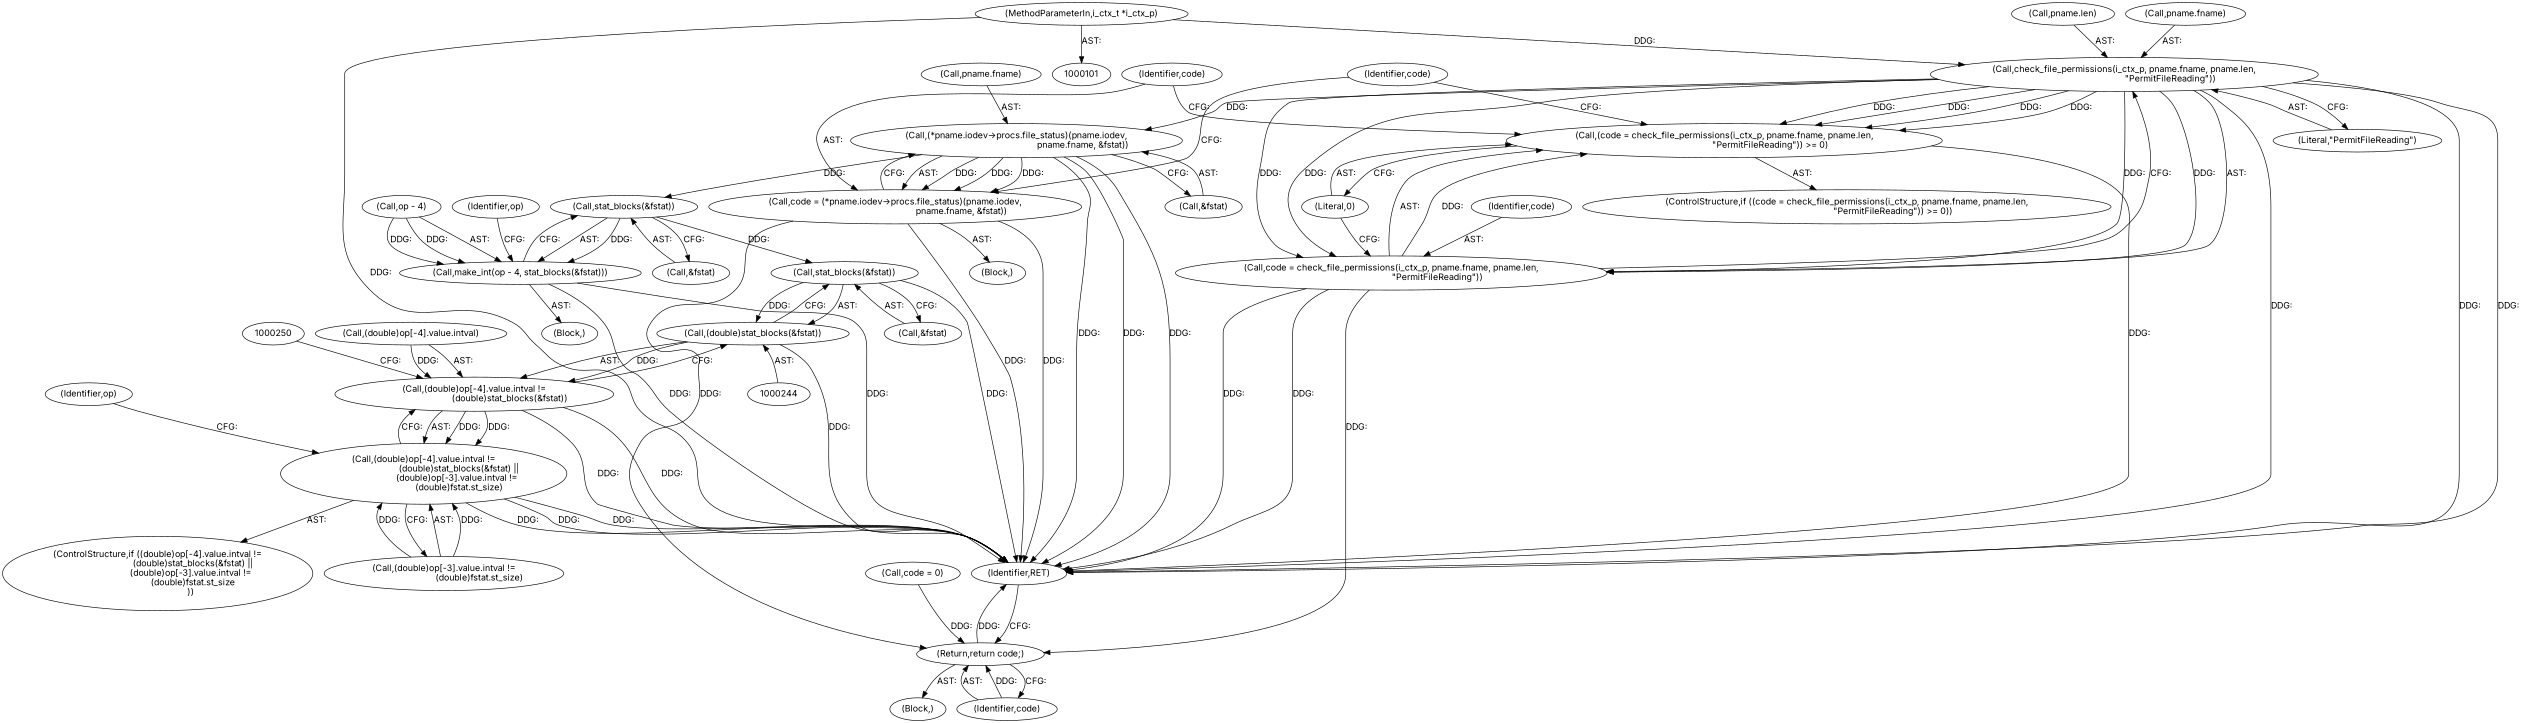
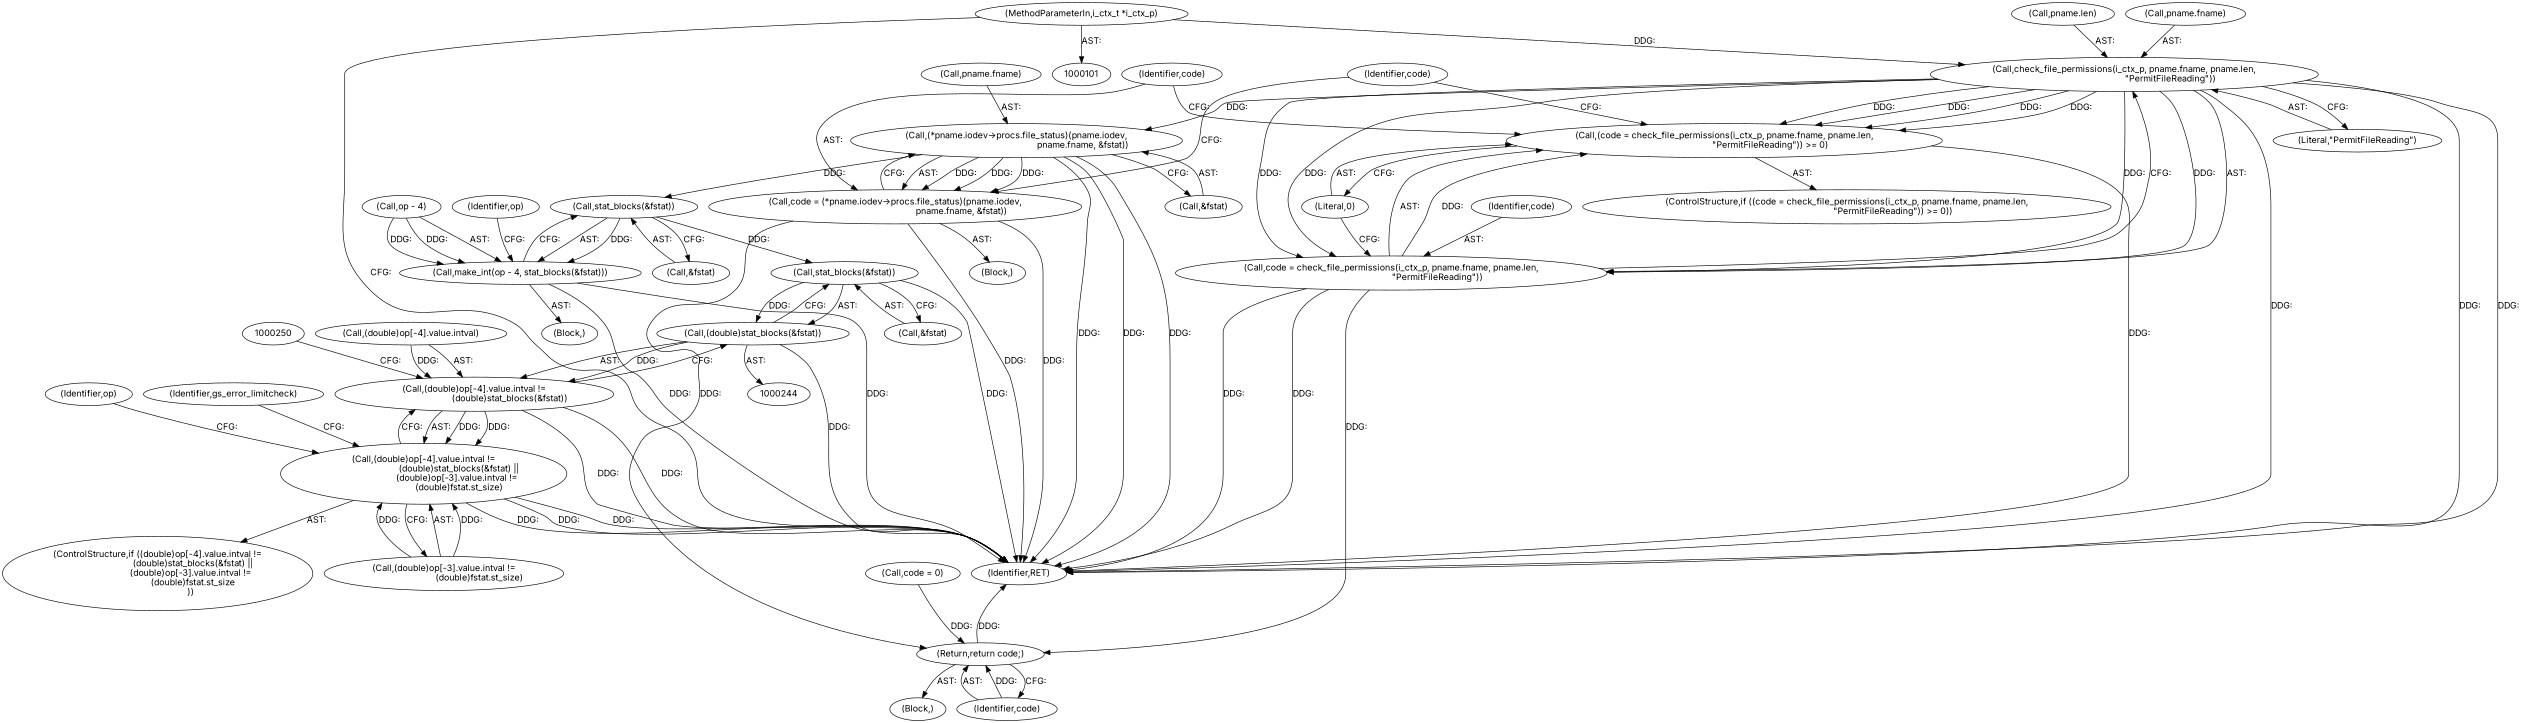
edge "(MethodParameterIn,i_ctx_t *i_ctx_p)" -> "(Identifier,RET)": label "DDG: " -> "CFG: "
edge "1000244" -> "(Call,(double)stat_blocks(&fstat))": reversed
node "(Identifier,gs_error_limitcheck)": added
edge "(Identifier,RET)" -> "(Return,return code;)": removed, label "CFG:"
